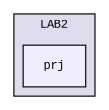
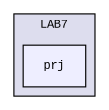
cluster "LAB2": label "LAB2" -> "LAB7"
